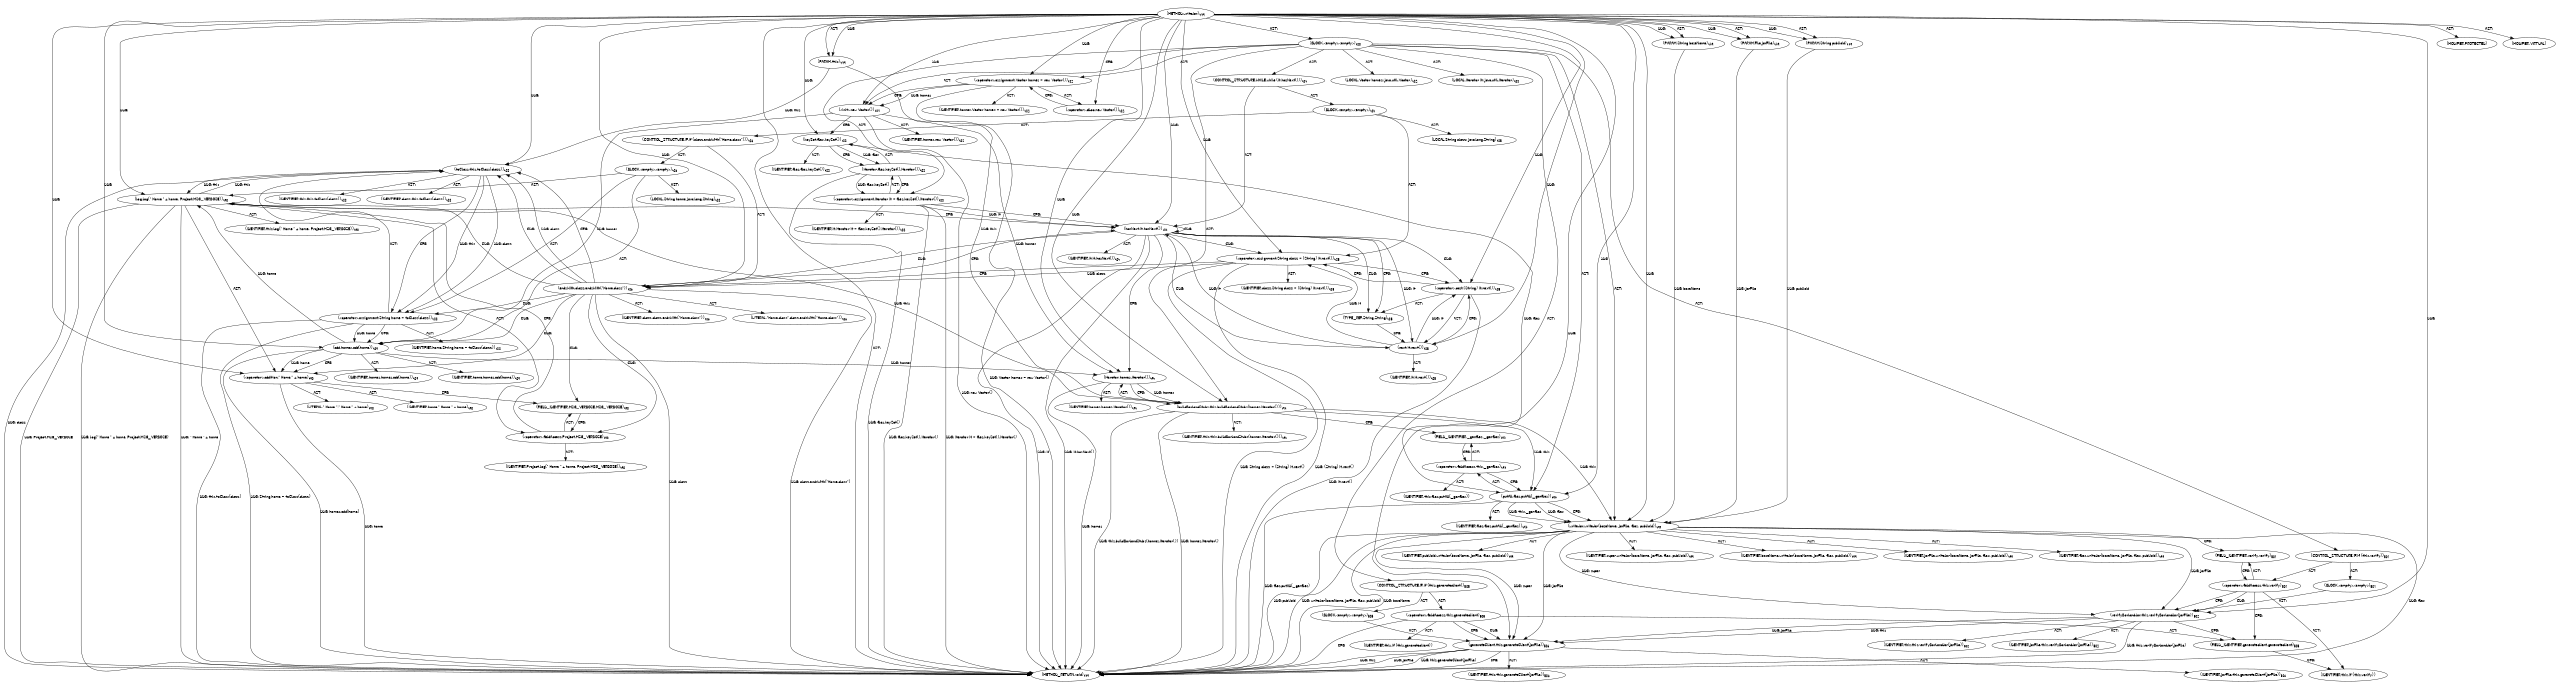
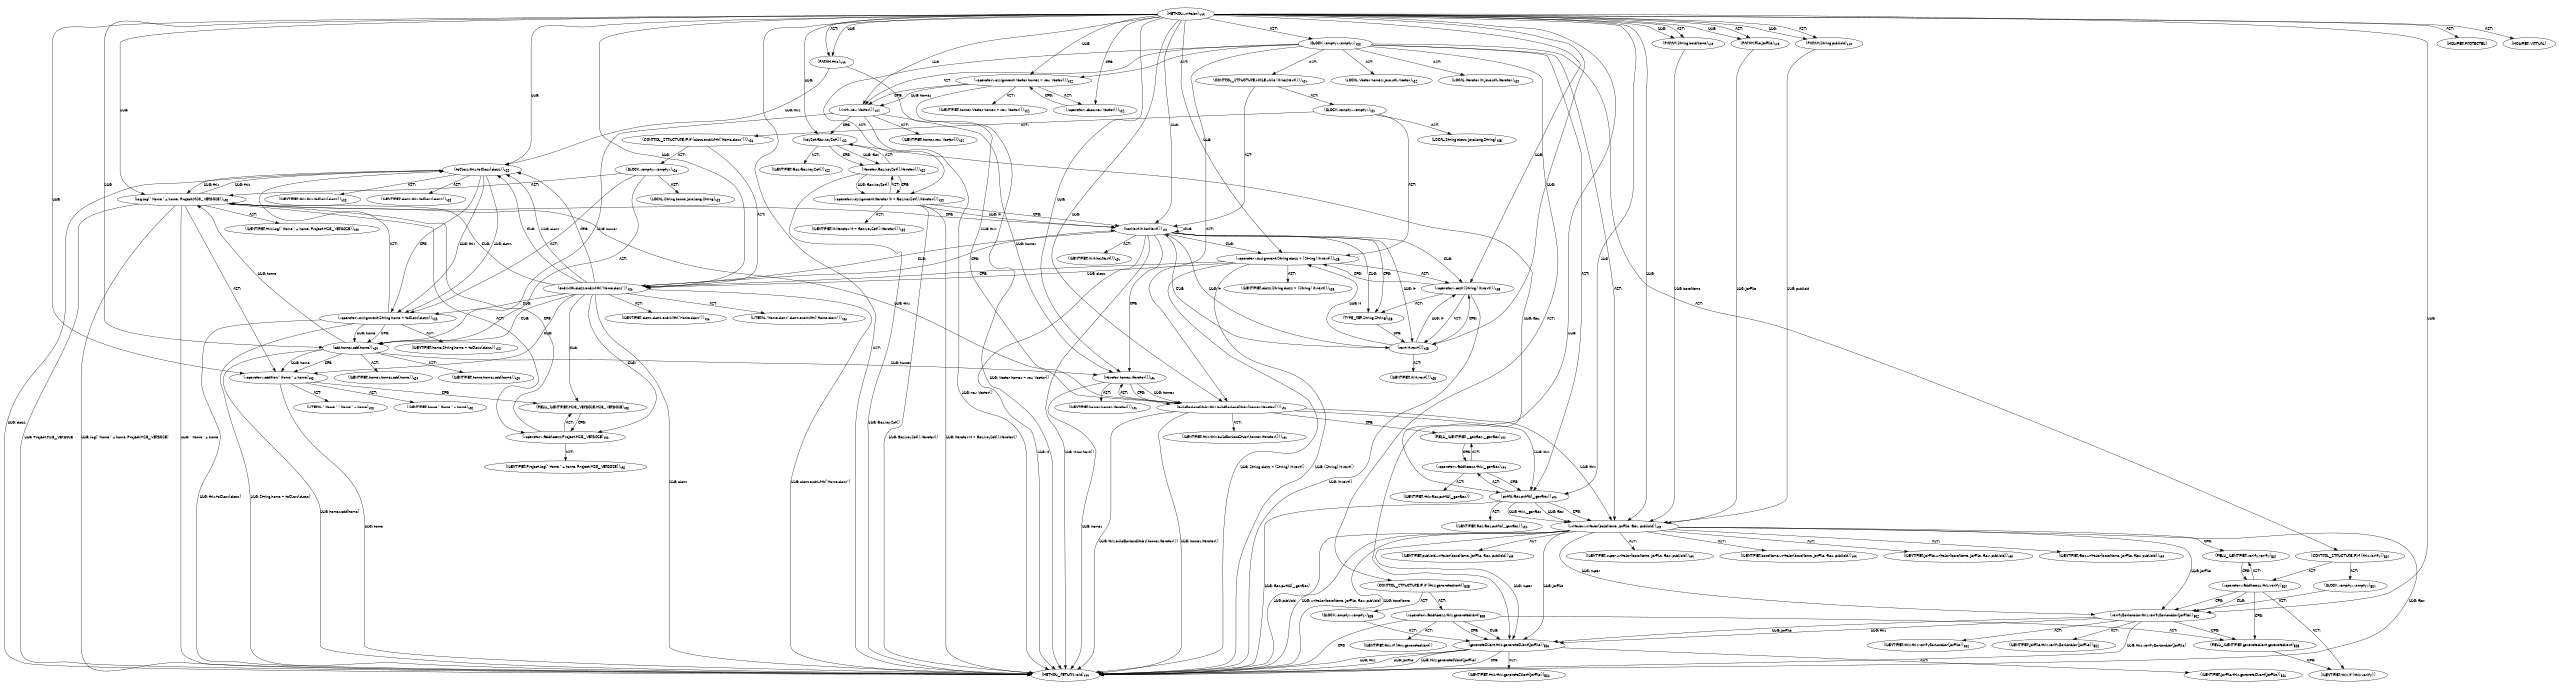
edge "(<operator>.assignment,String clazz = (String) it.next())" -> "(<operator>.cast,(String) it.next())": label "CFG: " -> "AST: "
